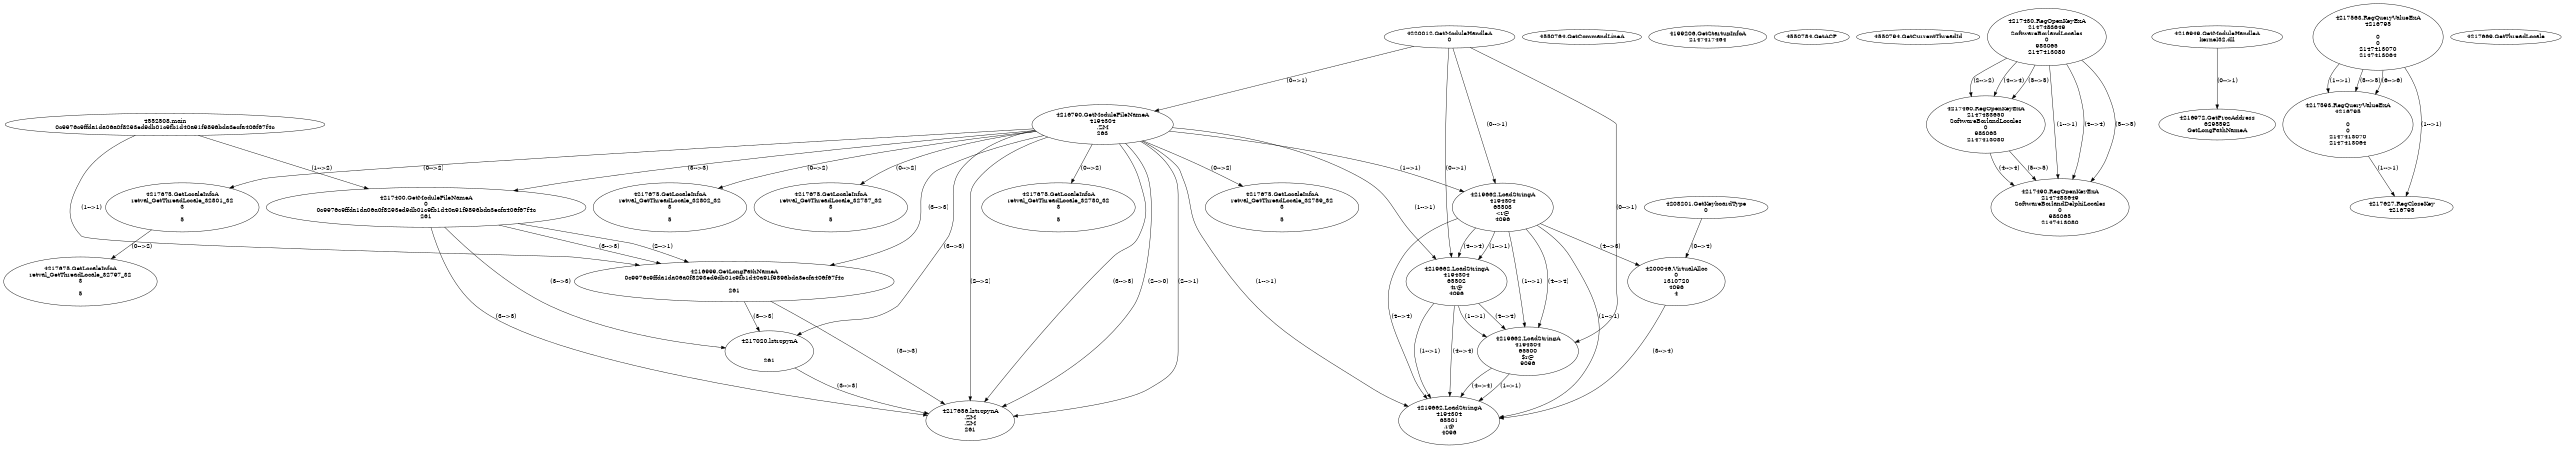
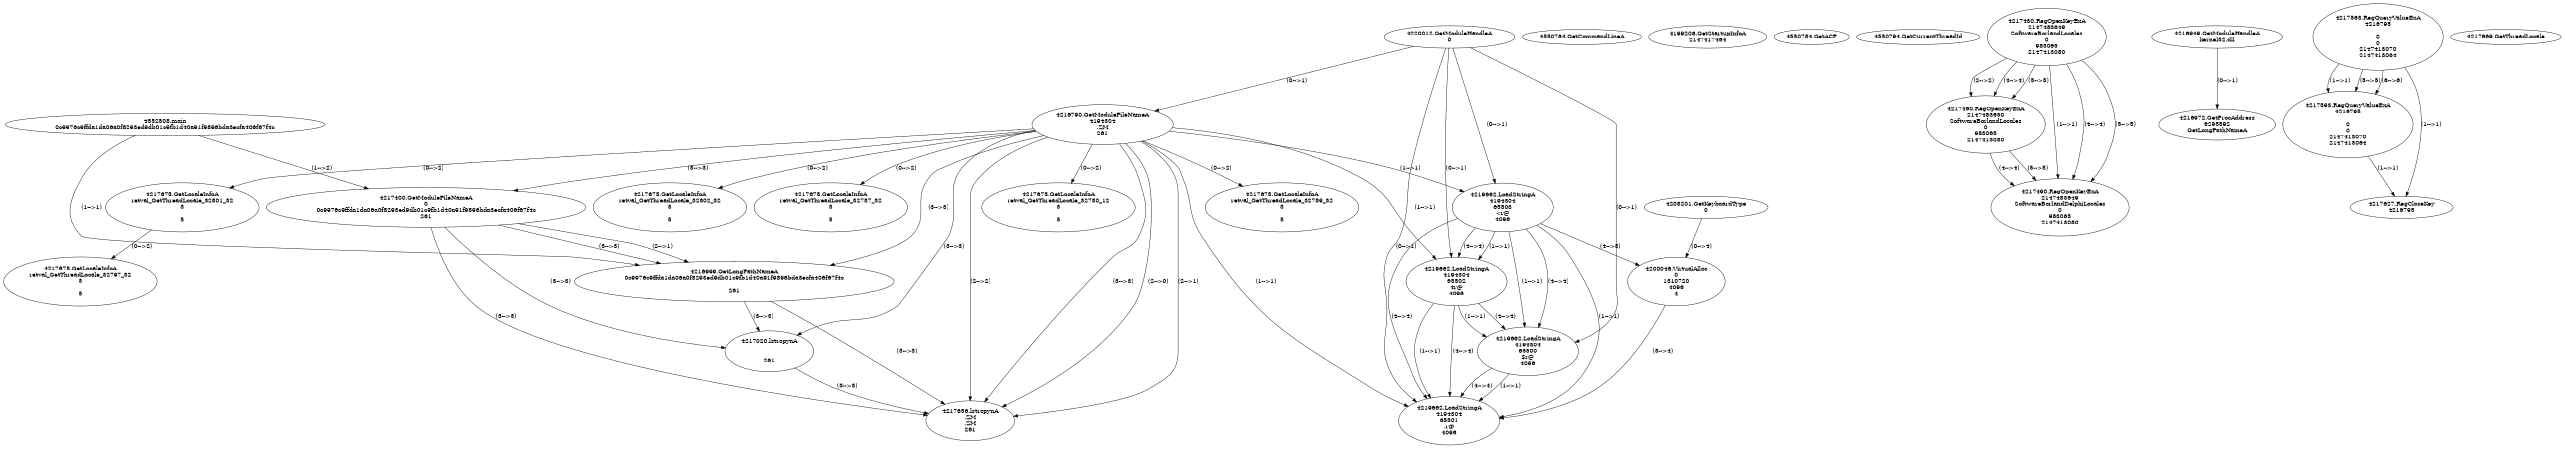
node "4216790.GetModuleFileNameA 4194304 .ZM 263": label "4216790.GetModuleFileNameA 4194304 .ZM 263" -> "4216790.GetModuleFileNameA 4194304 .ZM 261"
node "4217675.GetLocaleInfoA retval_GetThreadLocale_32780_32 3 5": label "4217675.GetLocaleInfoA retval_GetThreadLocale_32780_32 3 5" -> "4217675.GetLocaleInfoA retval_GetThreadLocale_32780_12 3 5"
edge "4220012.GetModuleHandleA 0" -> "4219662.LoadStringA 4194304 65501 ,r@ 4096": added, label "(0-->1)"
node "4219662.LoadStringA 4194304 65500 $r@ 9096": label "4219662.LoadStringA 4194304 65500 $r@ 9096" -> "4219662.LoadStringA 4194304 65500 $r@ 4096"
